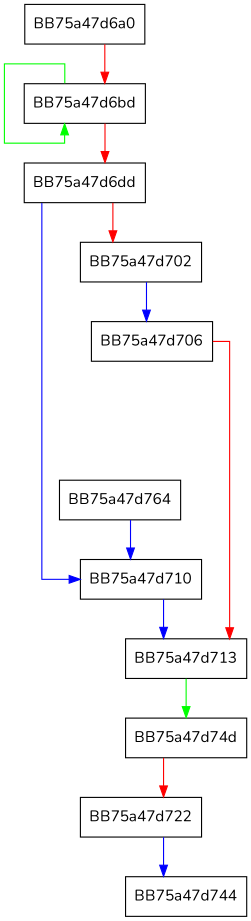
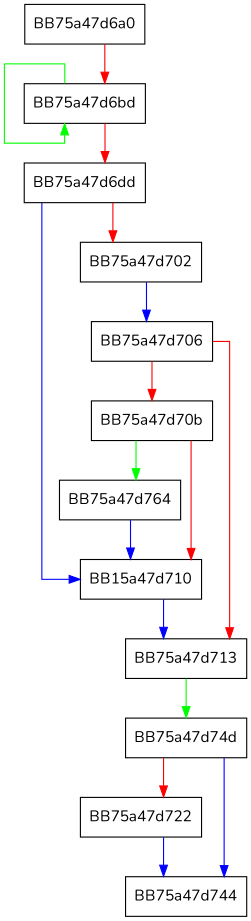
node "BB75a47d70b": added
node "BB75a47d710": label "BB75a47d710" -> "BB15a47d710"
edge "BB75a47d74d" -> "BB75a47d744": added
